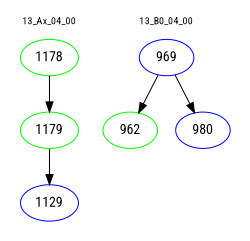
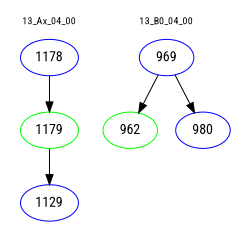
node "1178": color green -> blue
